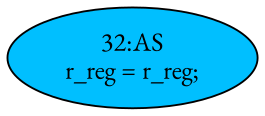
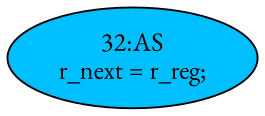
node "32:AS r_reg = r_reg;": label "32:AS r_reg = r_reg;" -> "32:AS r_next = r_reg;"
